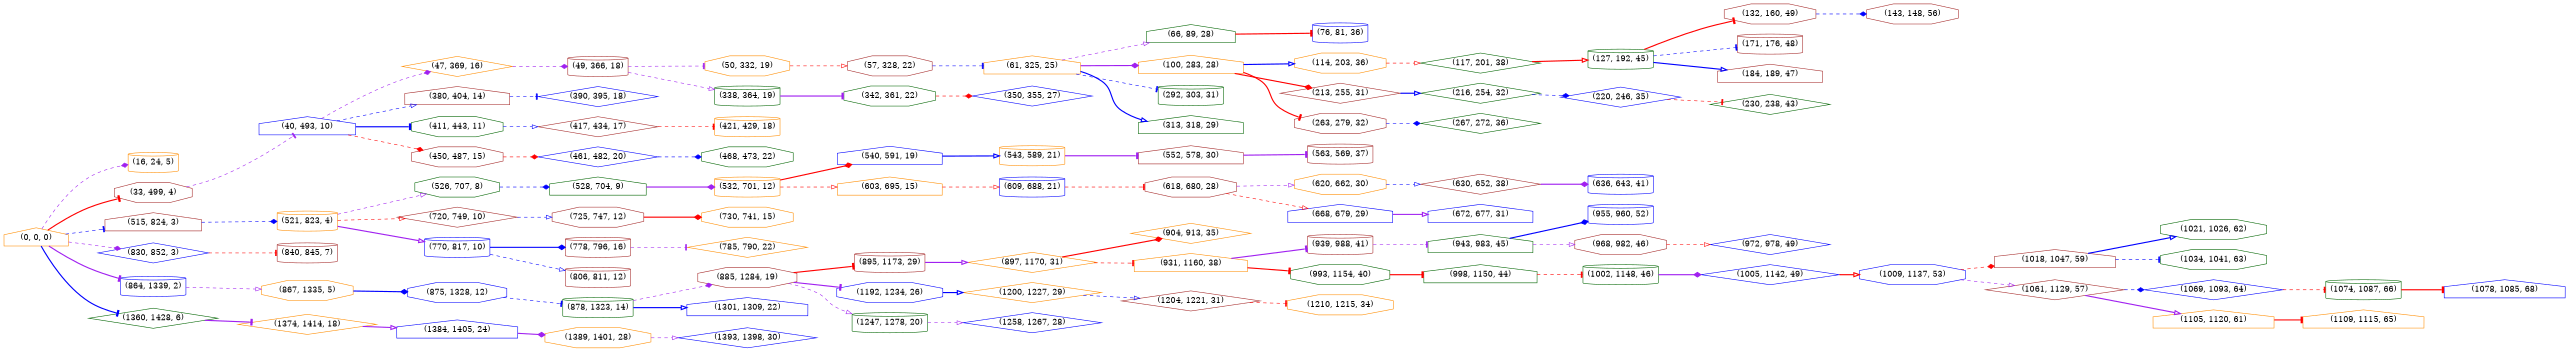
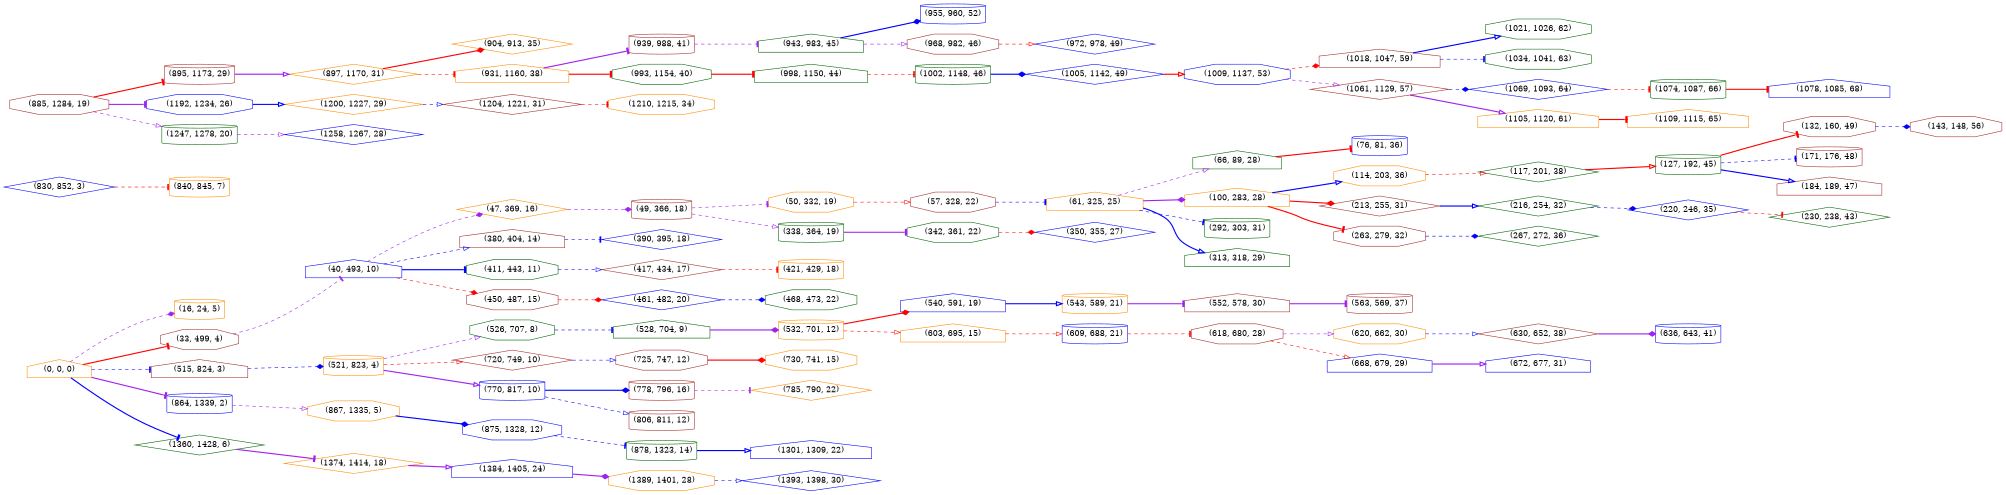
edge "(526, 707, 8)" -> "(528, 704, 9)": arrowhead diamond -> tee
edge "(0, 0, 0)" -> "(830, 852, 3)": removed
node "(840, 845, 7)": color brown -> darkorange
edge "(1002, 1148, 46)" -> "(1005, 1142, 49)": color purple -> blue
edge "(878, 1323, 14)" -> "(885, 1284, 19)": removed
edge "(1389, 1401, 28)" -> "(1393, 1398, 30)": color purple -> blue
